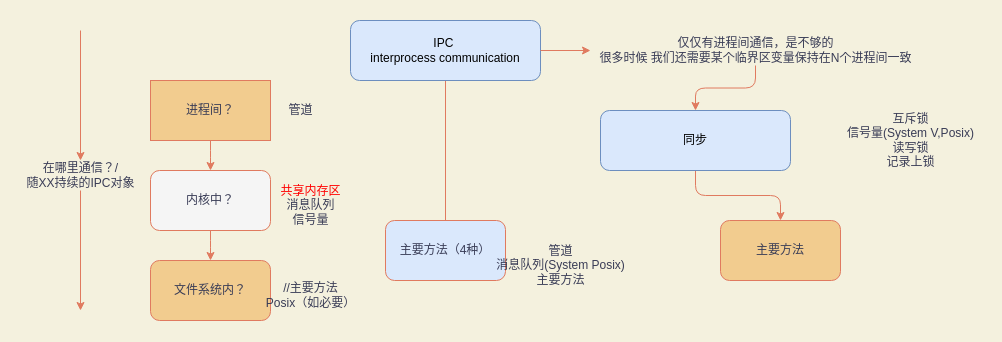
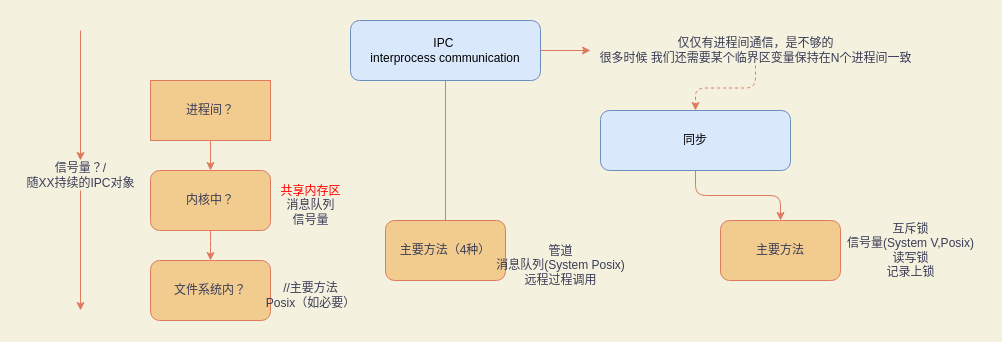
edge "仅仅有进程间通信，是不够的 很多时候 我们还需要某个临界区变量保持在N个进程间一致" -> "同步": style solid -> dashed
node "管道": removed
node "互斥锁 信号量(System V,Posix) 读写锁 记录上锁": moved (911, 141) -> (911, 251)
node "在哪里通信？/ 随XX持续的IPC对象": label "在哪里通信？/ 随XX持续的IPC对象" -> "信号量？/ 随XX持续的IPC对象"
node "内核中？": fillcolor #f5f5f5 -> #f2cc8f
node "主要方法（4种）": fillcolor #dae8fc -> #f2cc8f
node "管道 消息队列(System Posix) 主要方法": label "管道 消息队列(System Posix) 主要方法" -> "管道 消息队列(System Posix) 远程过程调用"
